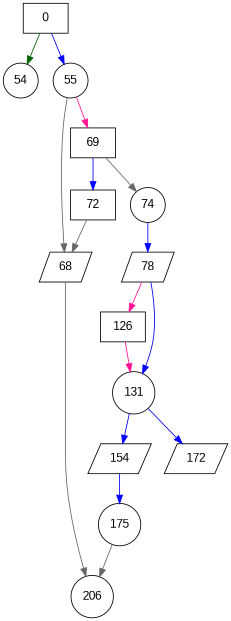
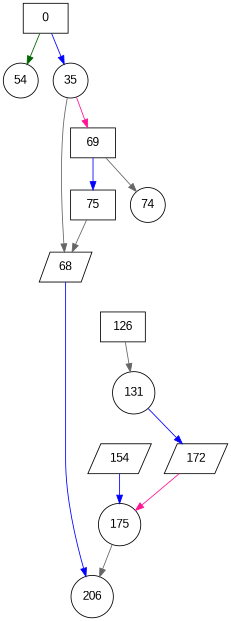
node "55": label "55" -> "35"
node "72": label "72" -> "75"
node "78": removed
edge "126" -> "131": color deeppink -> gray40
edge "131" -> "154": removed
edge "68" -> "206": color gray40 -> blue
edge "172" -> "175": added
